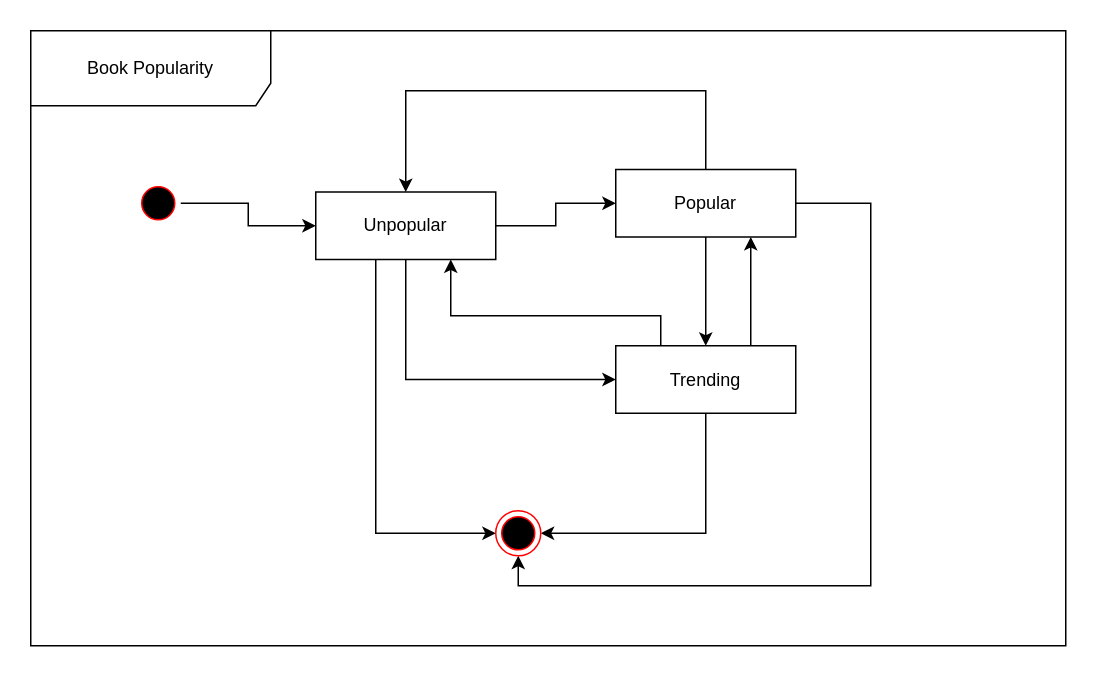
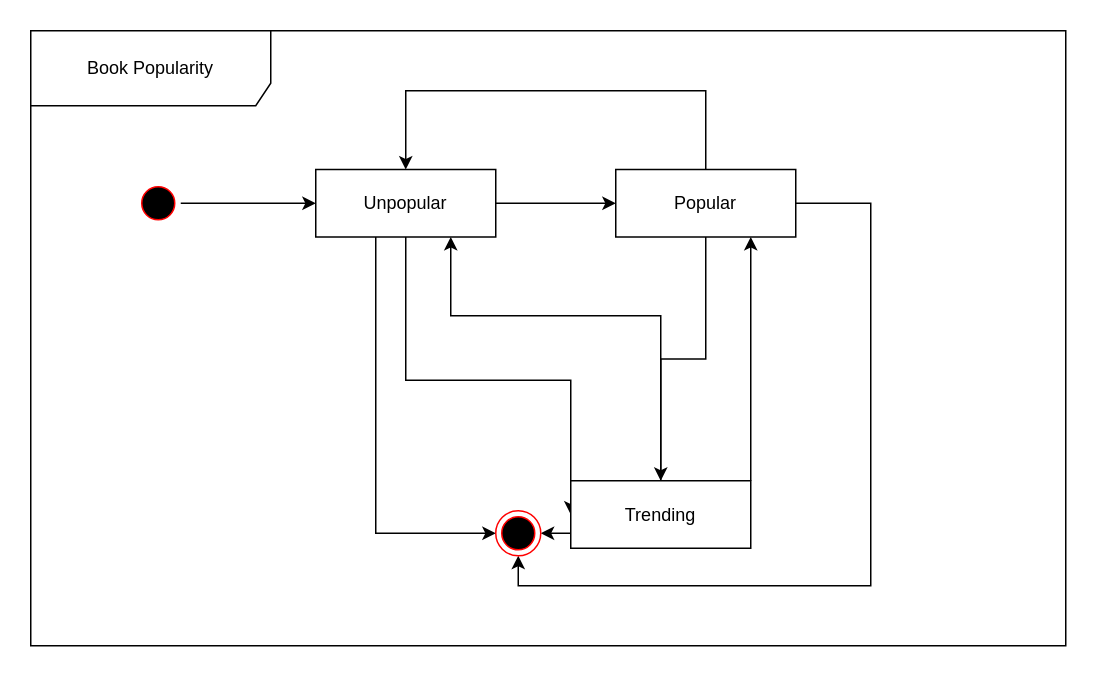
node "Unpopular": moved (406, 226) -> (406, 203)
node "Trending": moved (706, 380) -> (661, 515)
